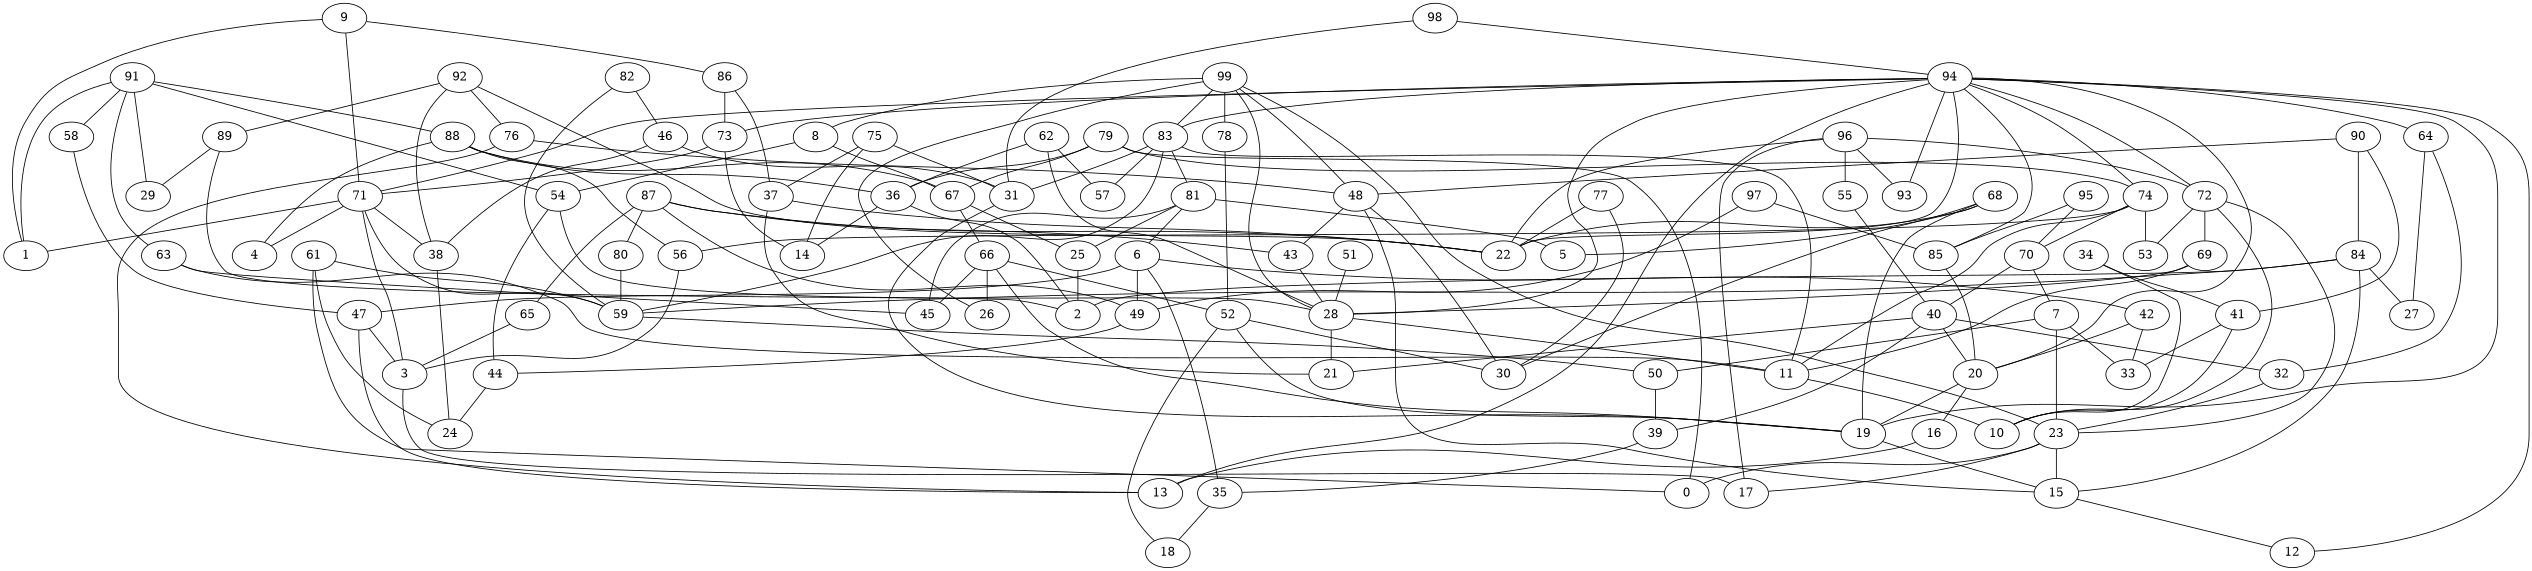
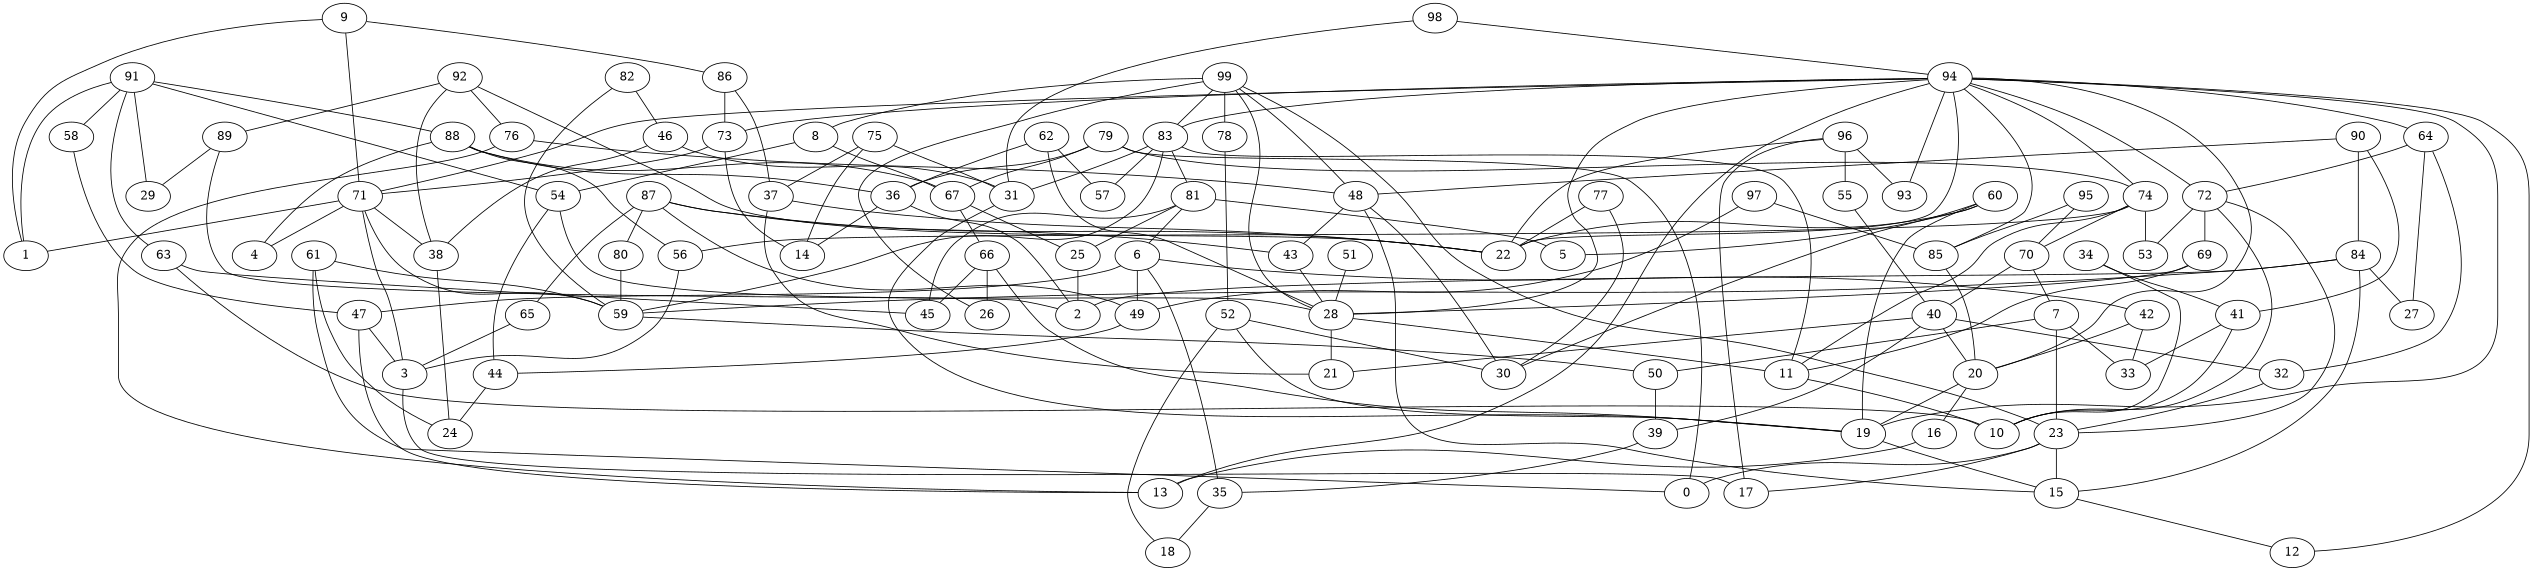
edge "96" -- "72": now "64" -- "72"
node "68": label "68" -> "60"
edge "66" -- "52": removed
edge "63" -- "11": now "63" -- "10"
